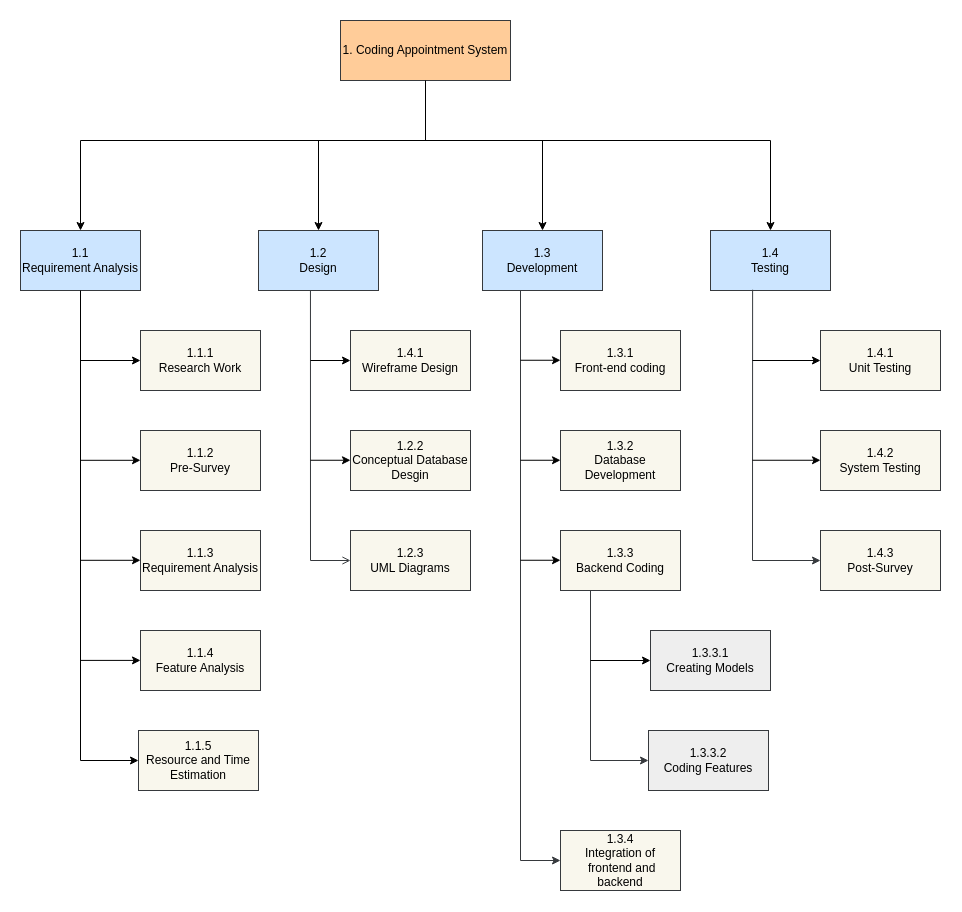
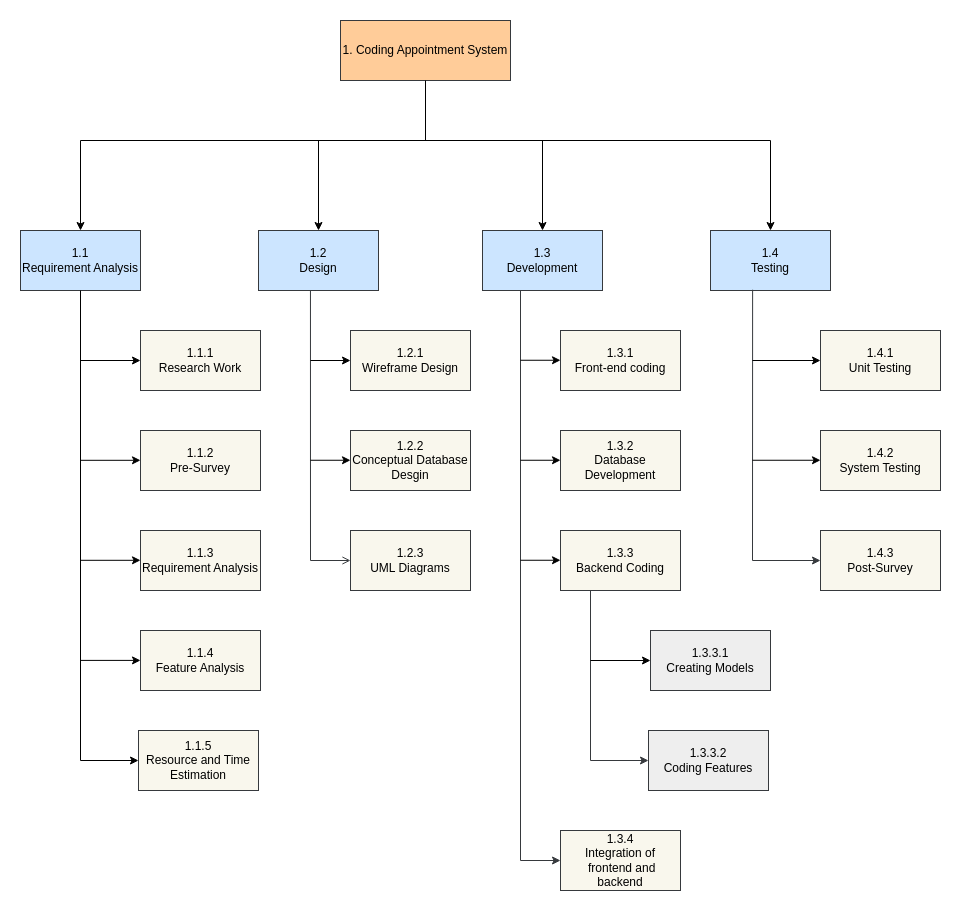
node "1.4.1 Wireframe Design": label "1.4.1 Wireframe Design" -> "1.2.1 Wireframe Design"
